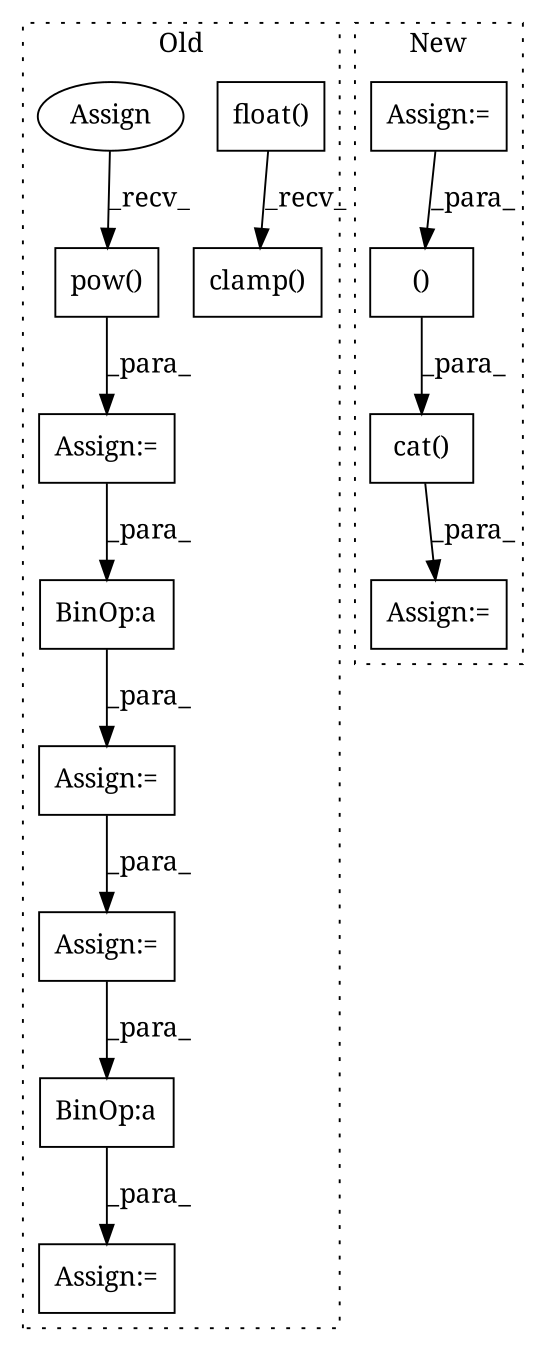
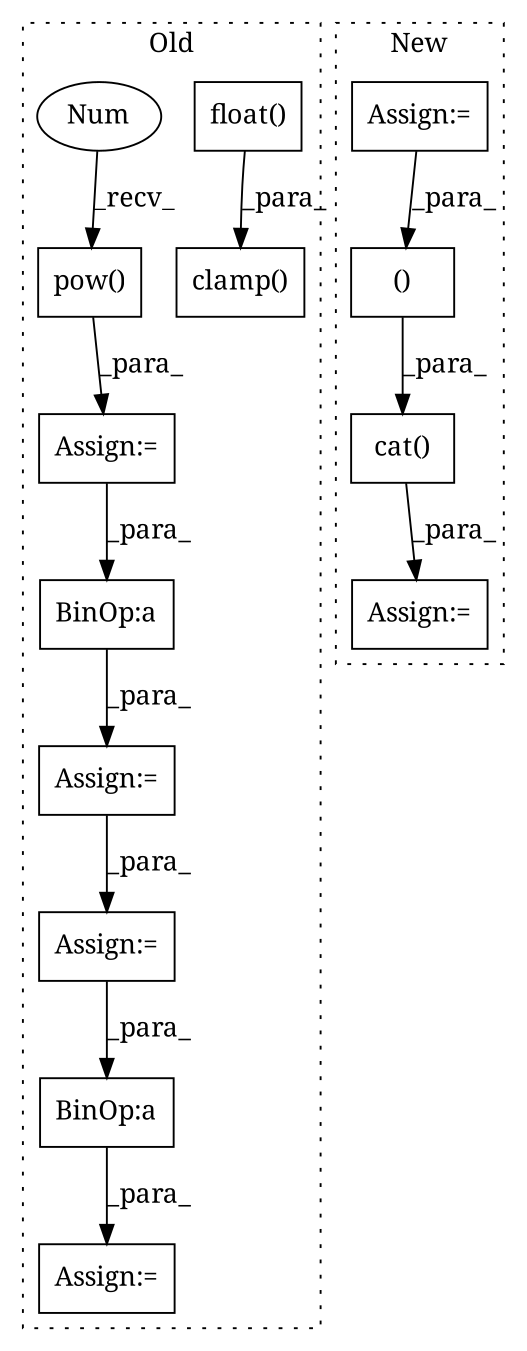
node "Assign": label "Assign" -> "Num"
edge "float()" -> "clamp()": label "_recv_" -> "_para_"
